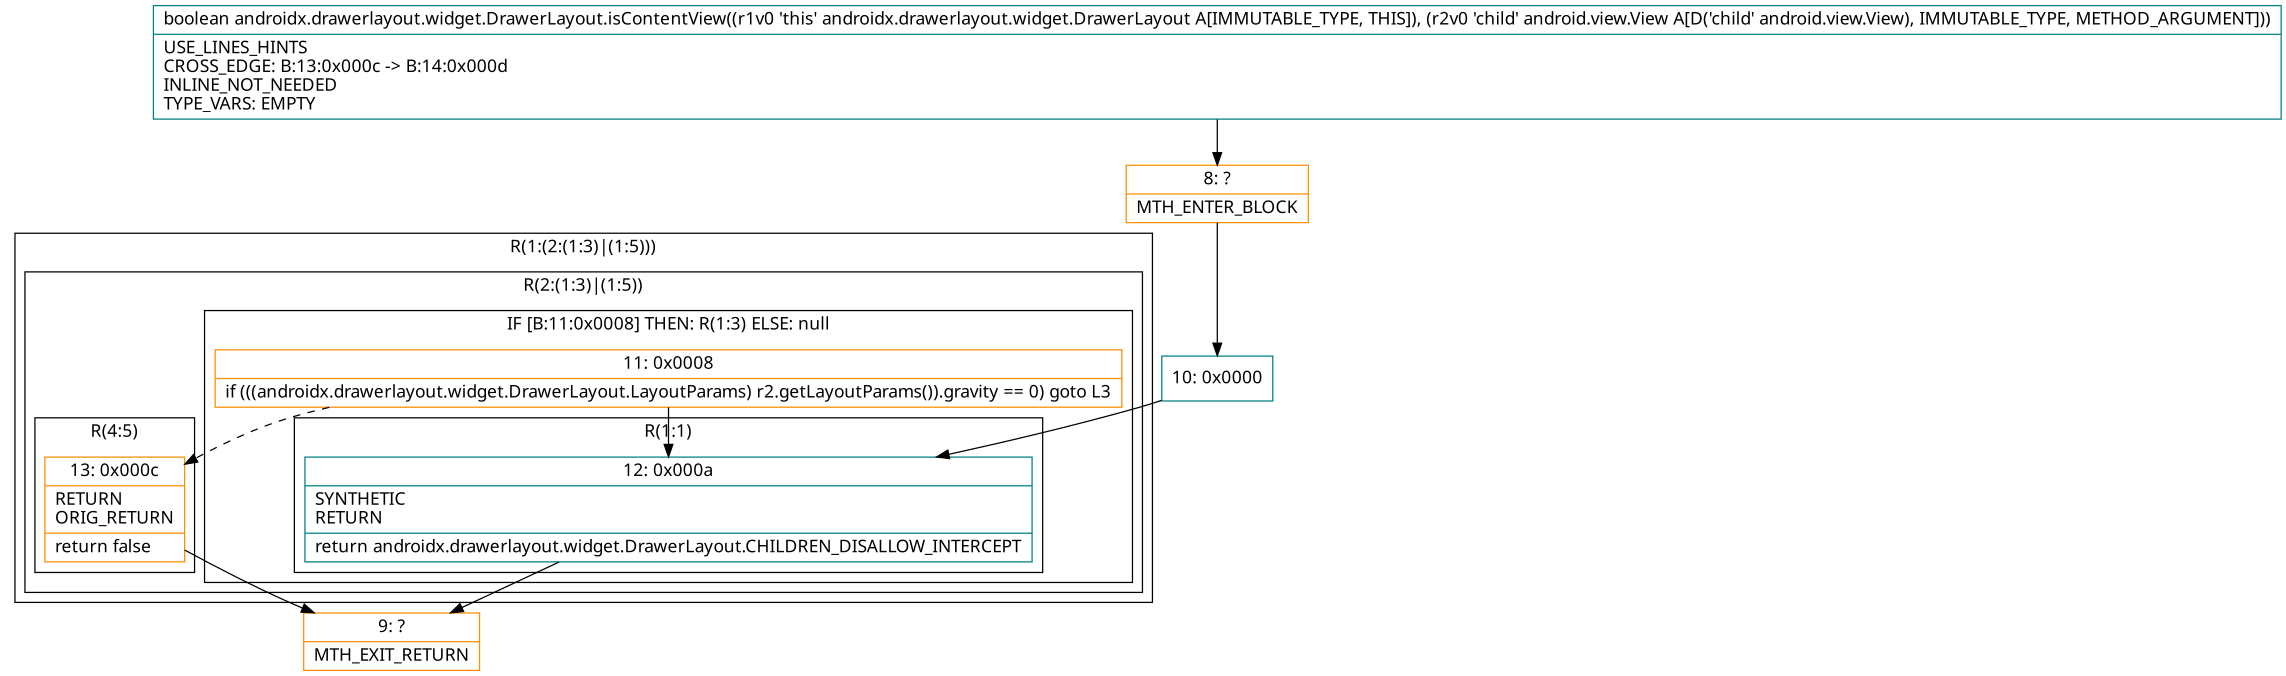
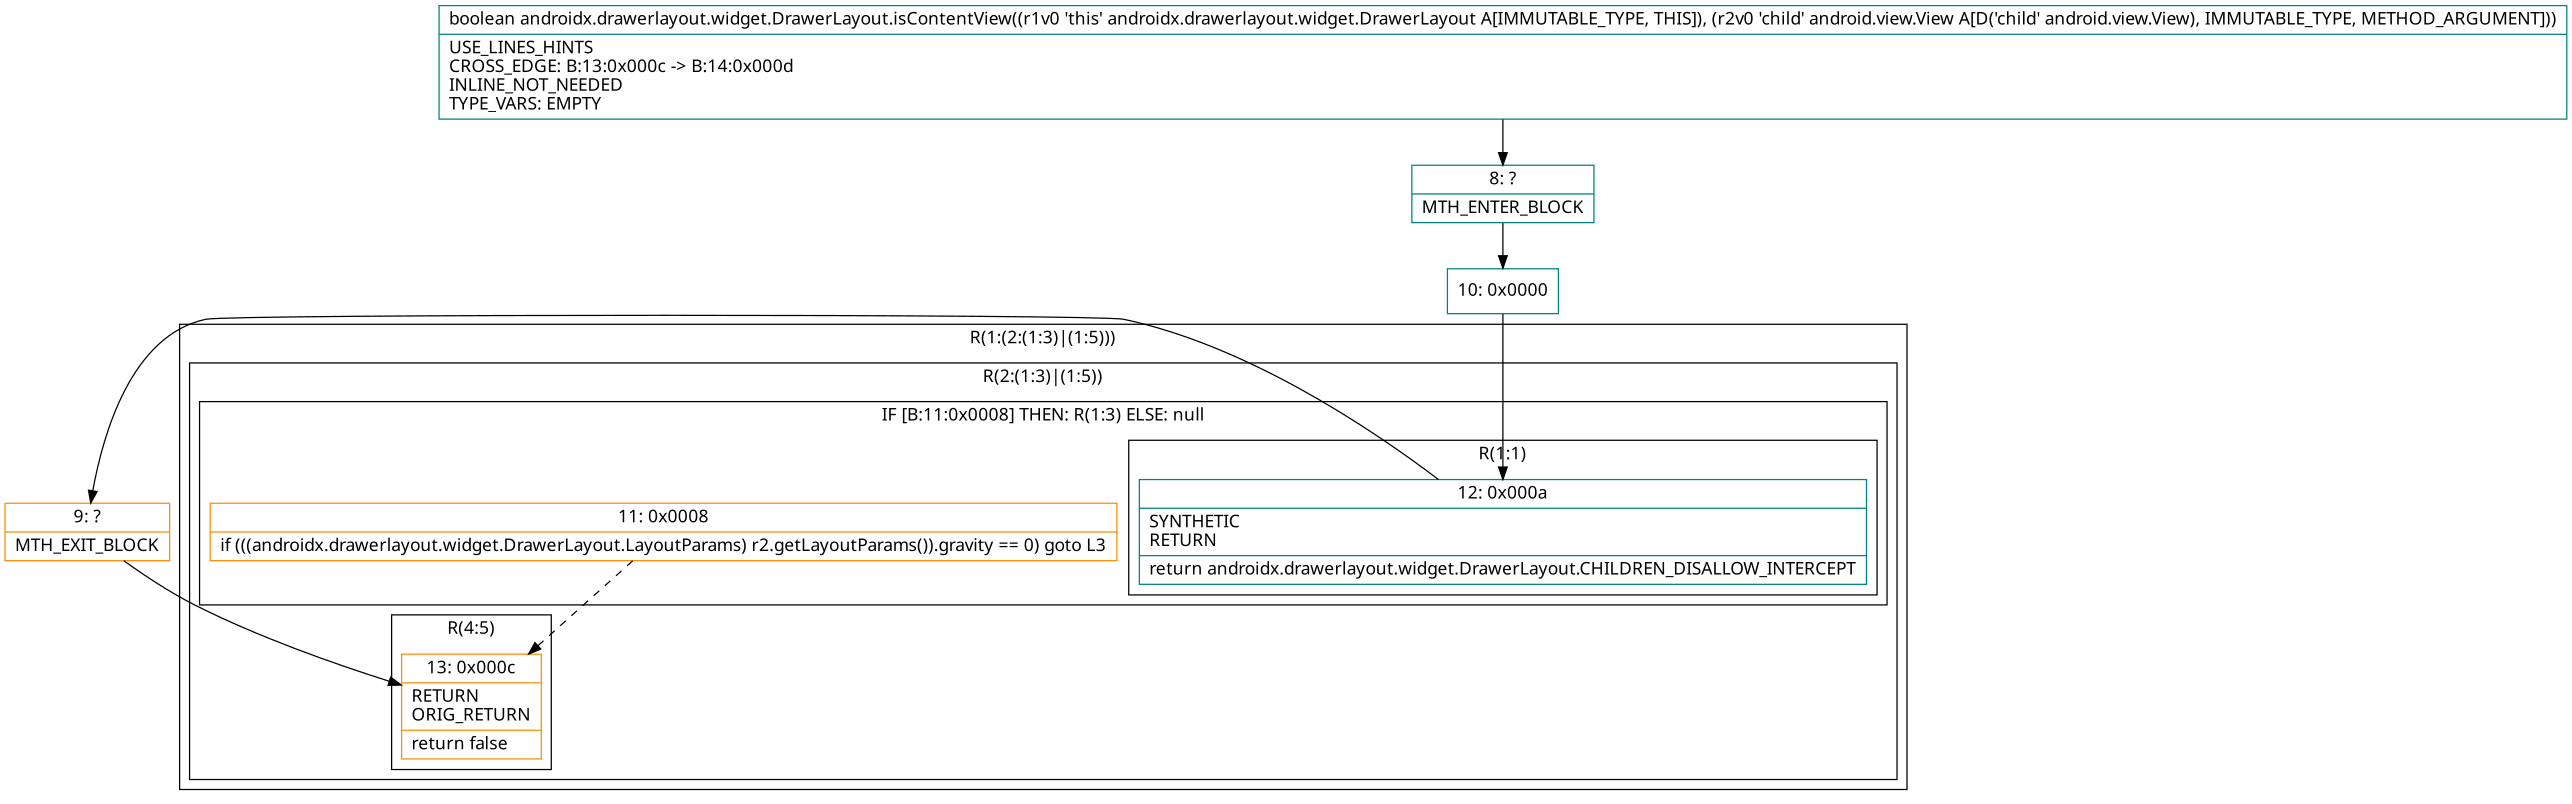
node "8: ?": color darkorange -> teal
edge "11: 0x0008" -> "12: 0x000a": removed
edge "13: 0x000c" -> "9: ?": reversed
node "9: ?": text "MTH_EXIT_RETURN" -> "MTH_EXIT_BLOCK"
